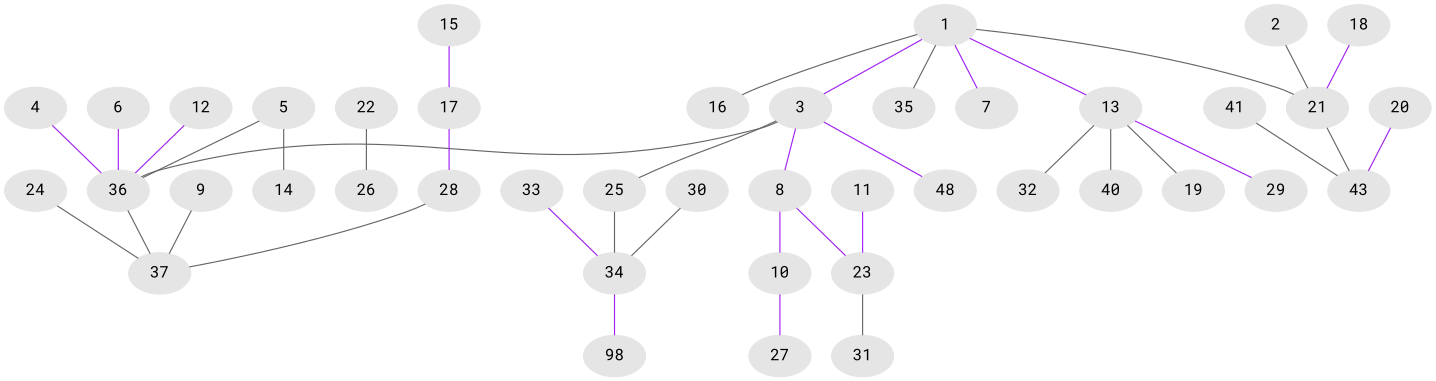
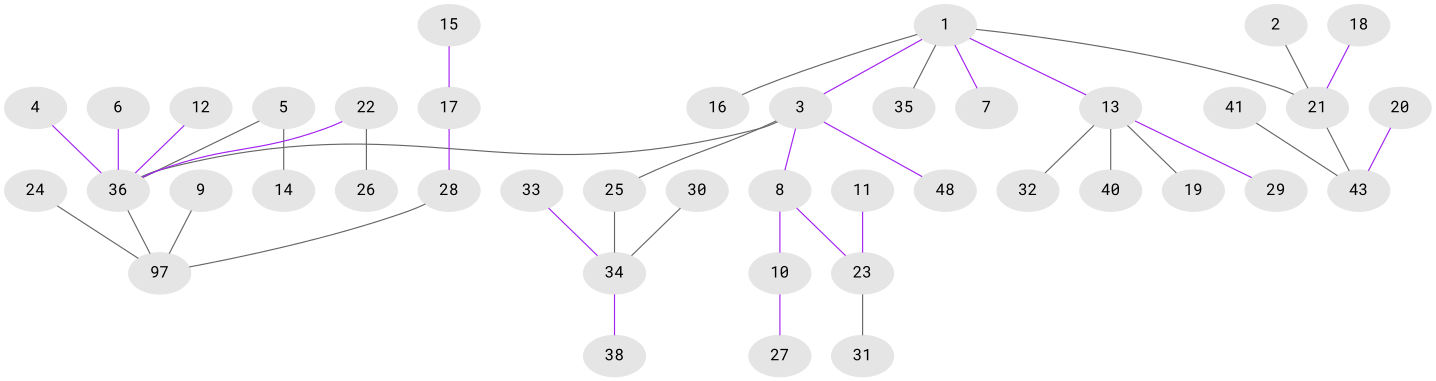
edge "22" -- "36": added
node "37": label "37" -> "97"
node "98": label "98" -> "38"
